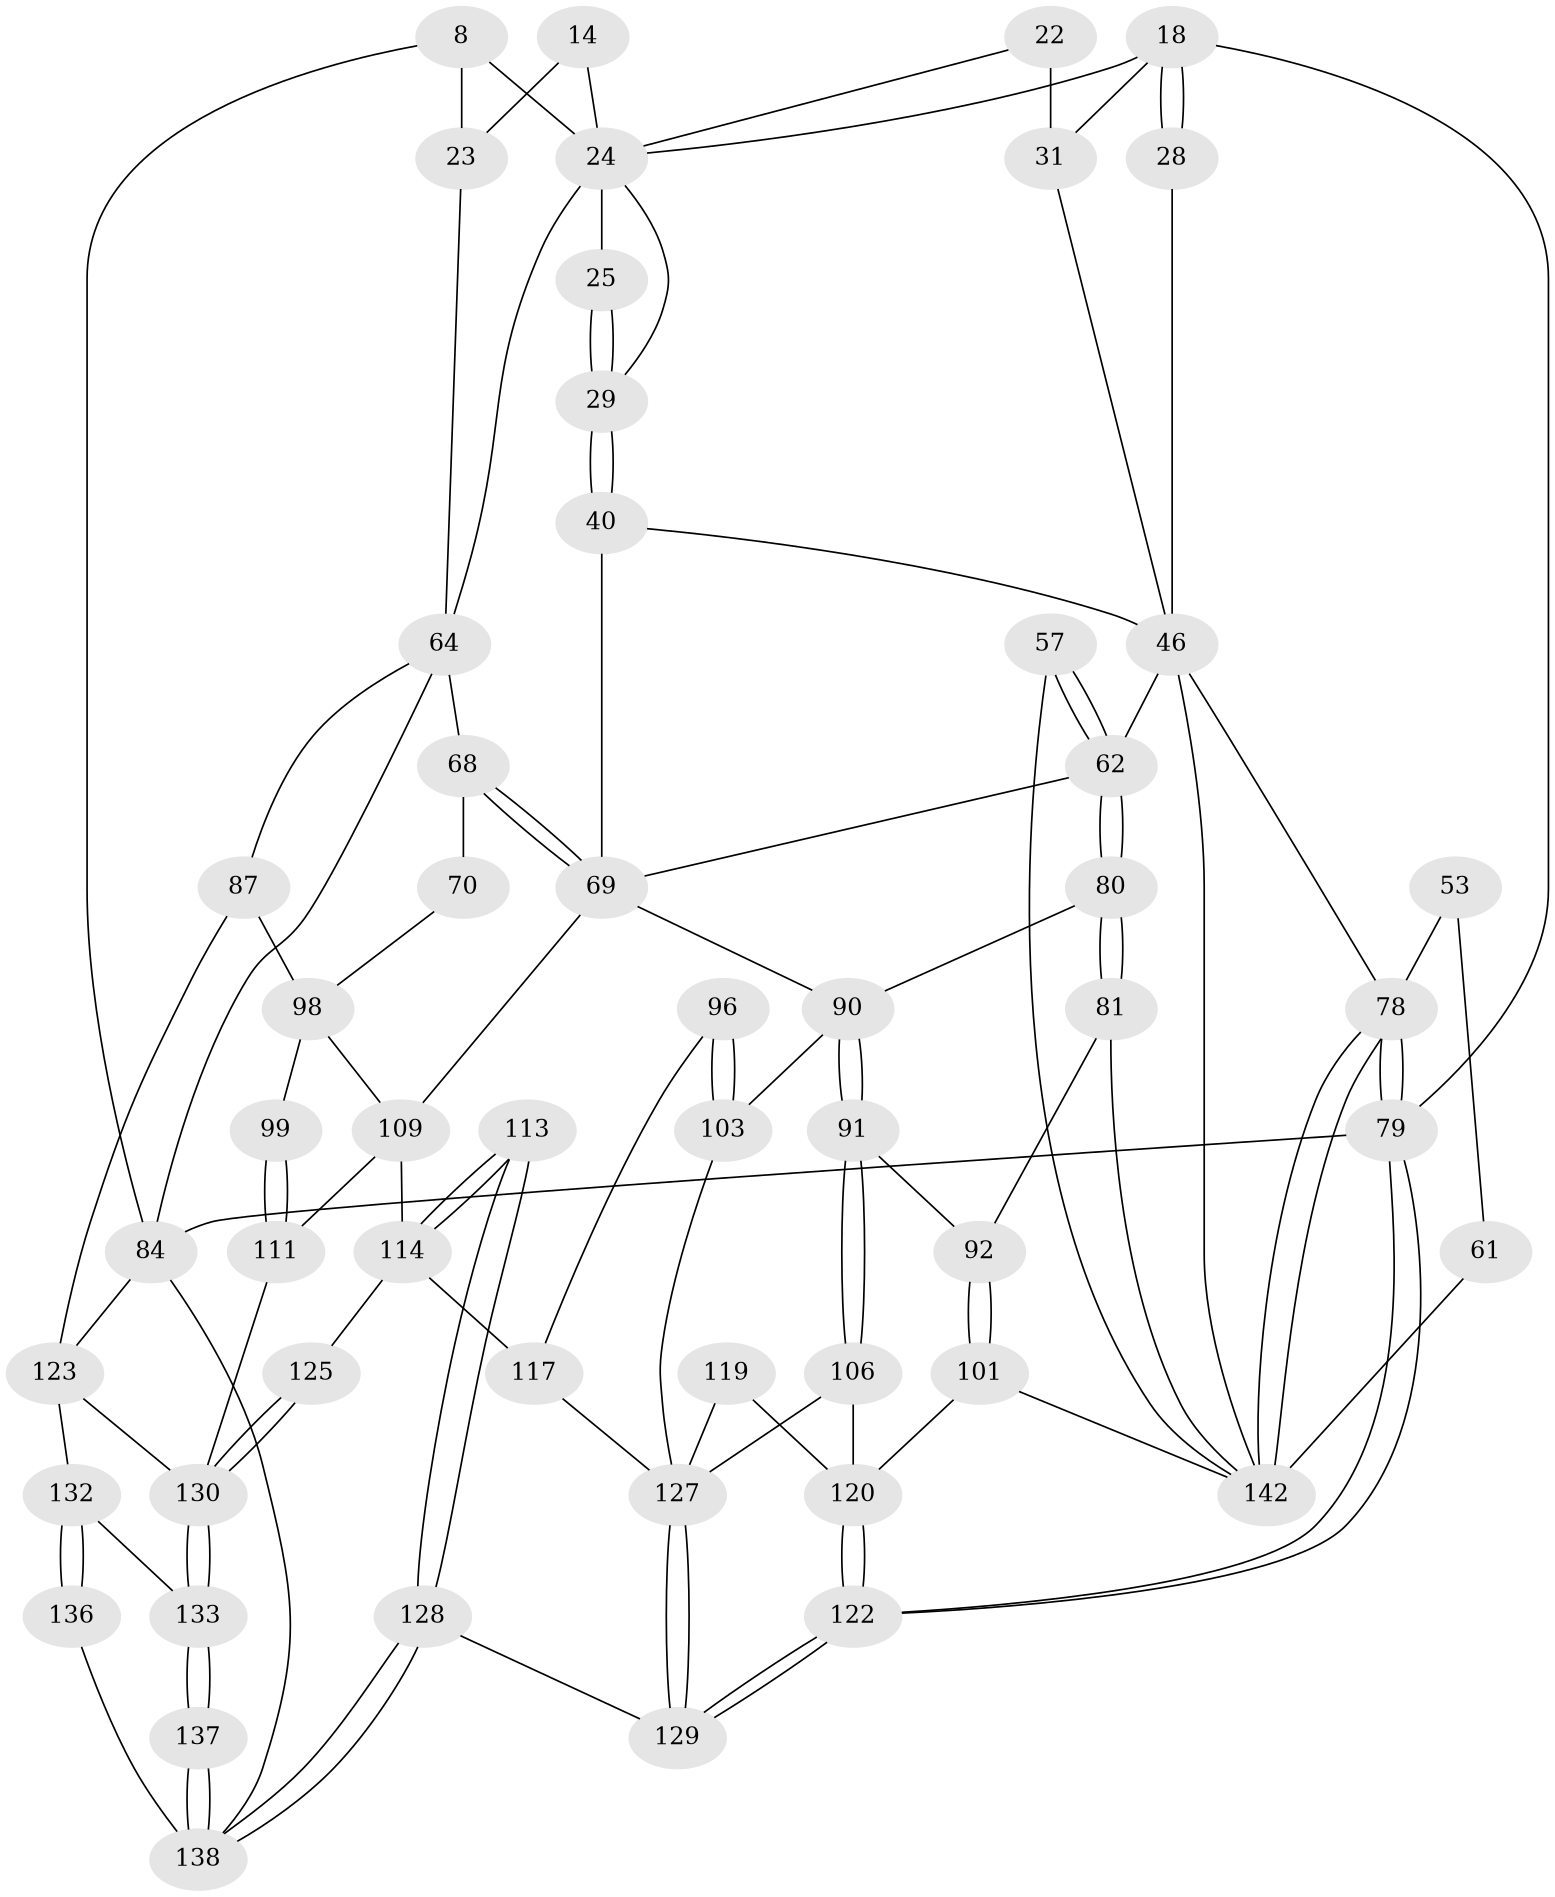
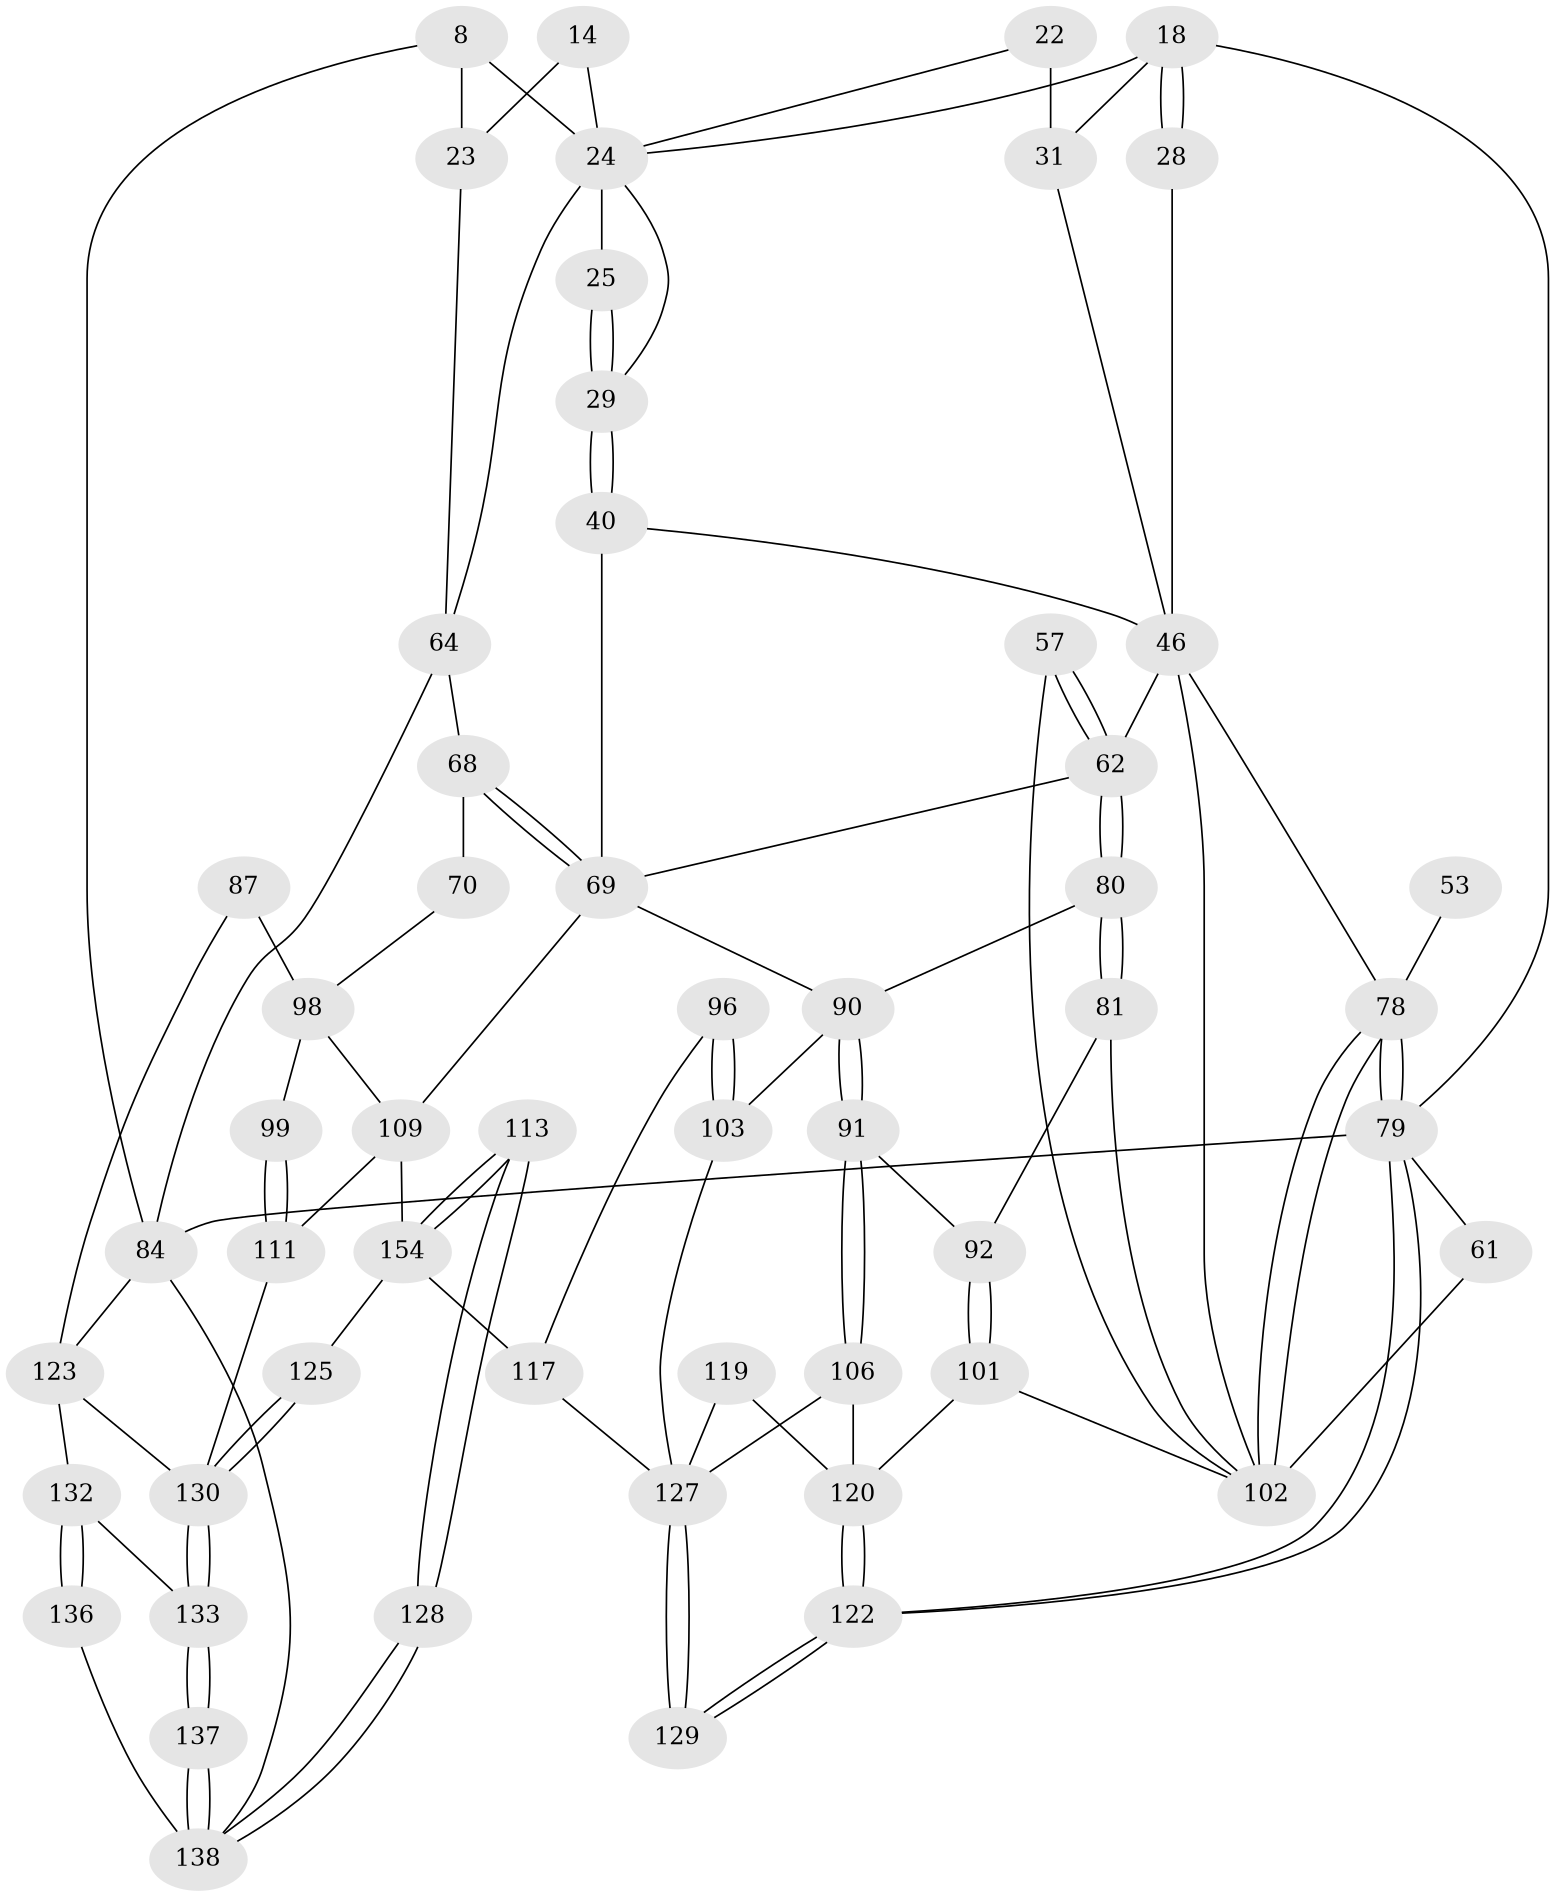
edge "64" -- "87": removed
edge "53" -- "61": now "79" -- "61"
node "114": label "114" -> "154"
node "142": label "142" -> "102"
edge "128" -- "129": removed
